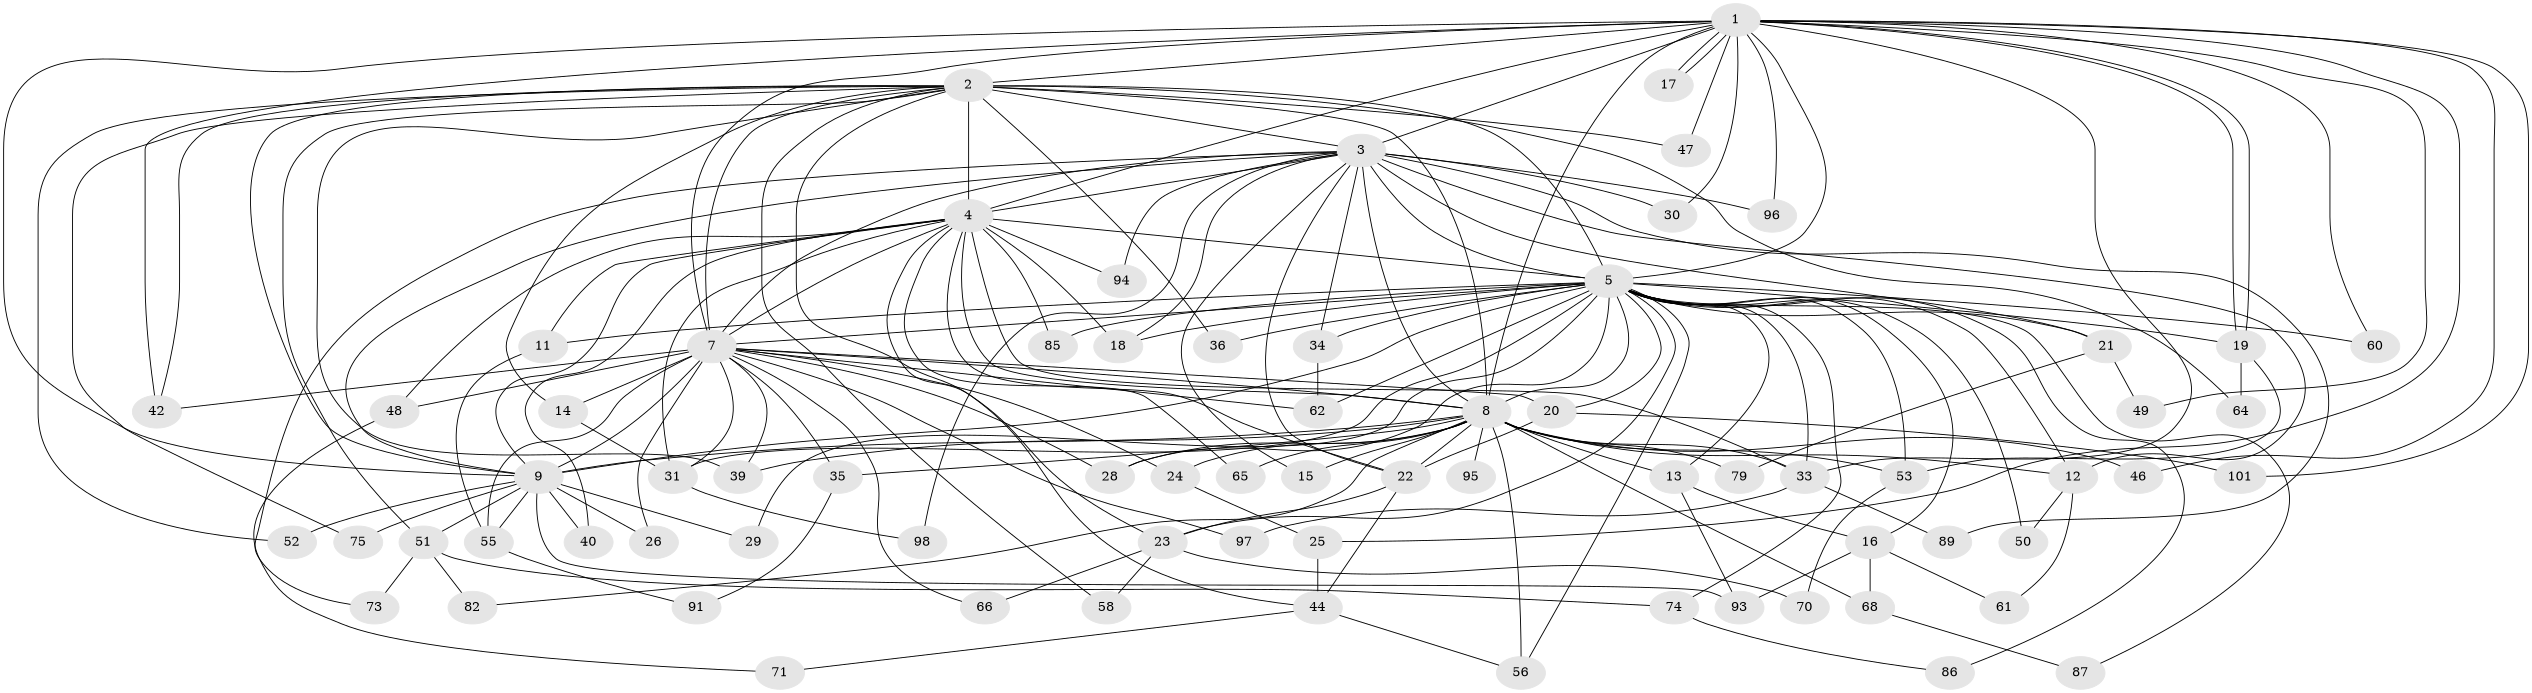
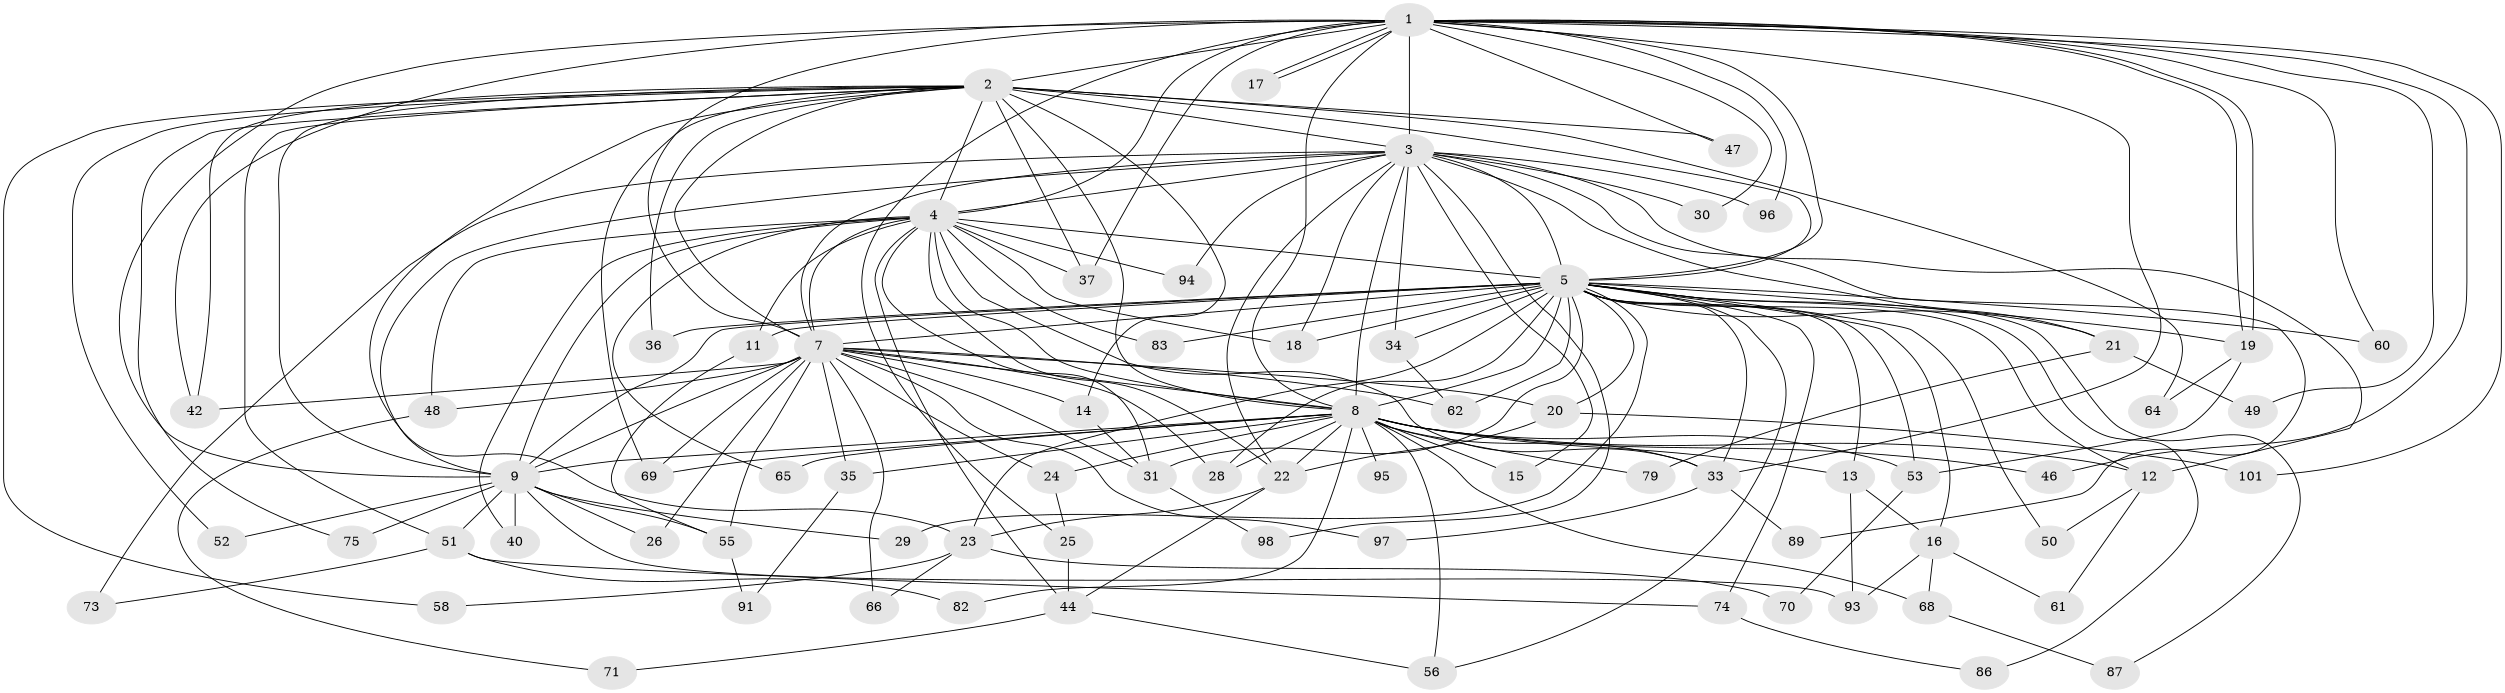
node "37": added
node "85": label "85" -> "83"
node "39": label "39" -> "69"
